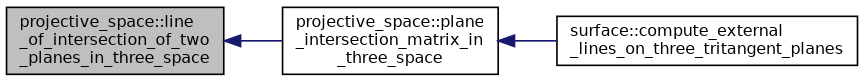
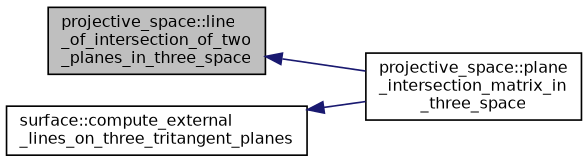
edge "surface::compute_external _lines_on_three_tritangent_planes" -> "projective_space::plane _intersection_matrix_in _three_space": reversed
